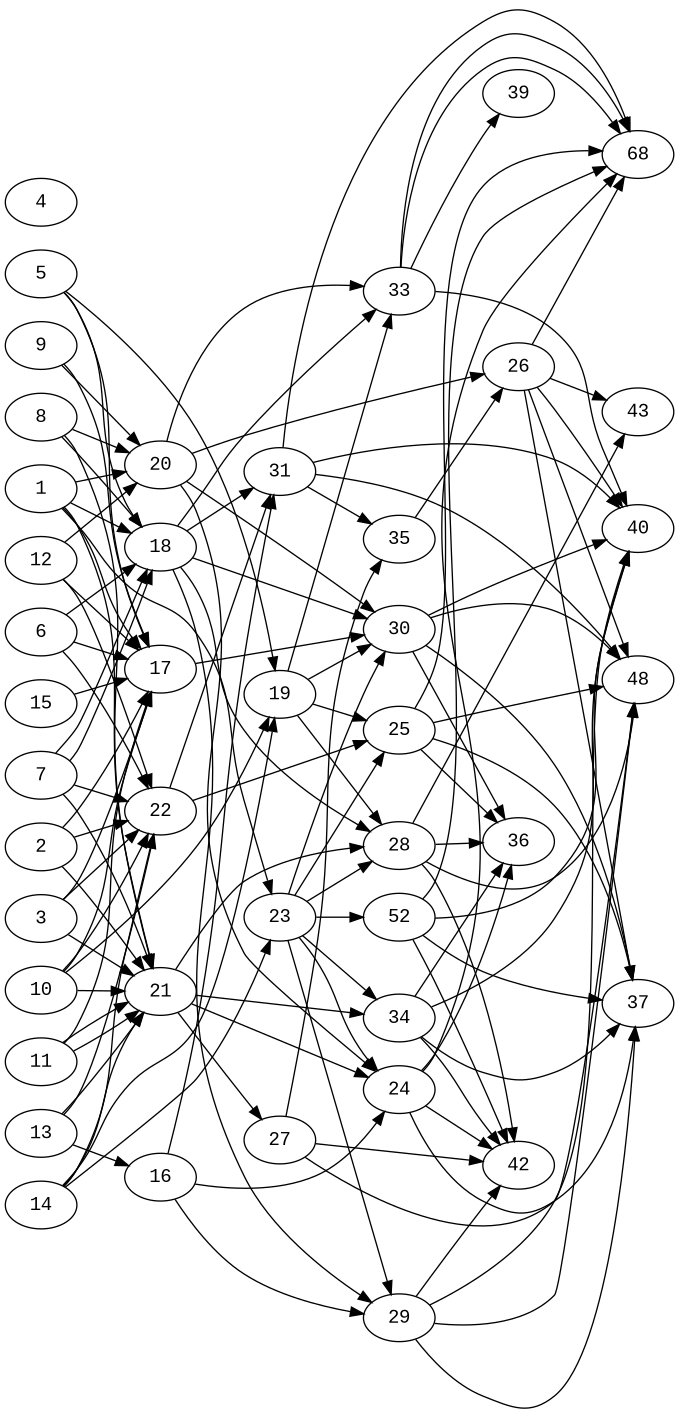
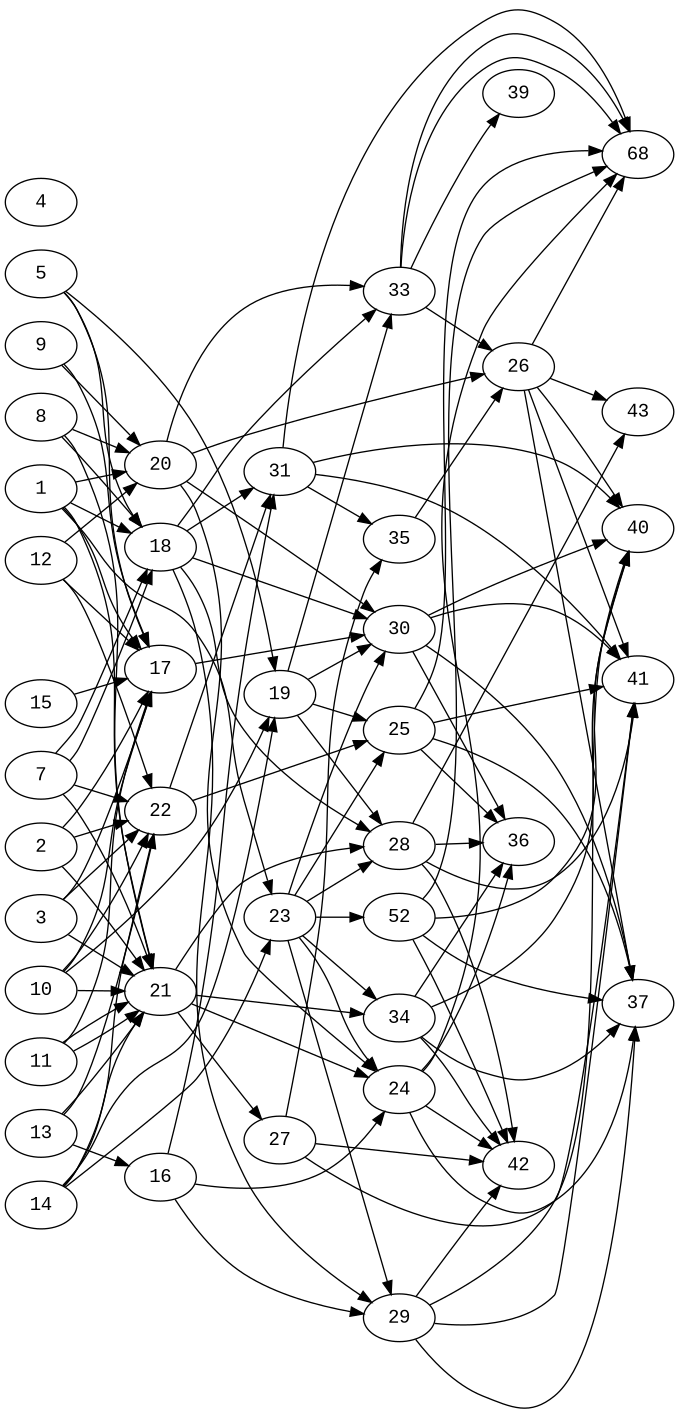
edge "33" -> "40": now "33" -> "26"
node "6": removed
node "48": label "48" -> "41"
